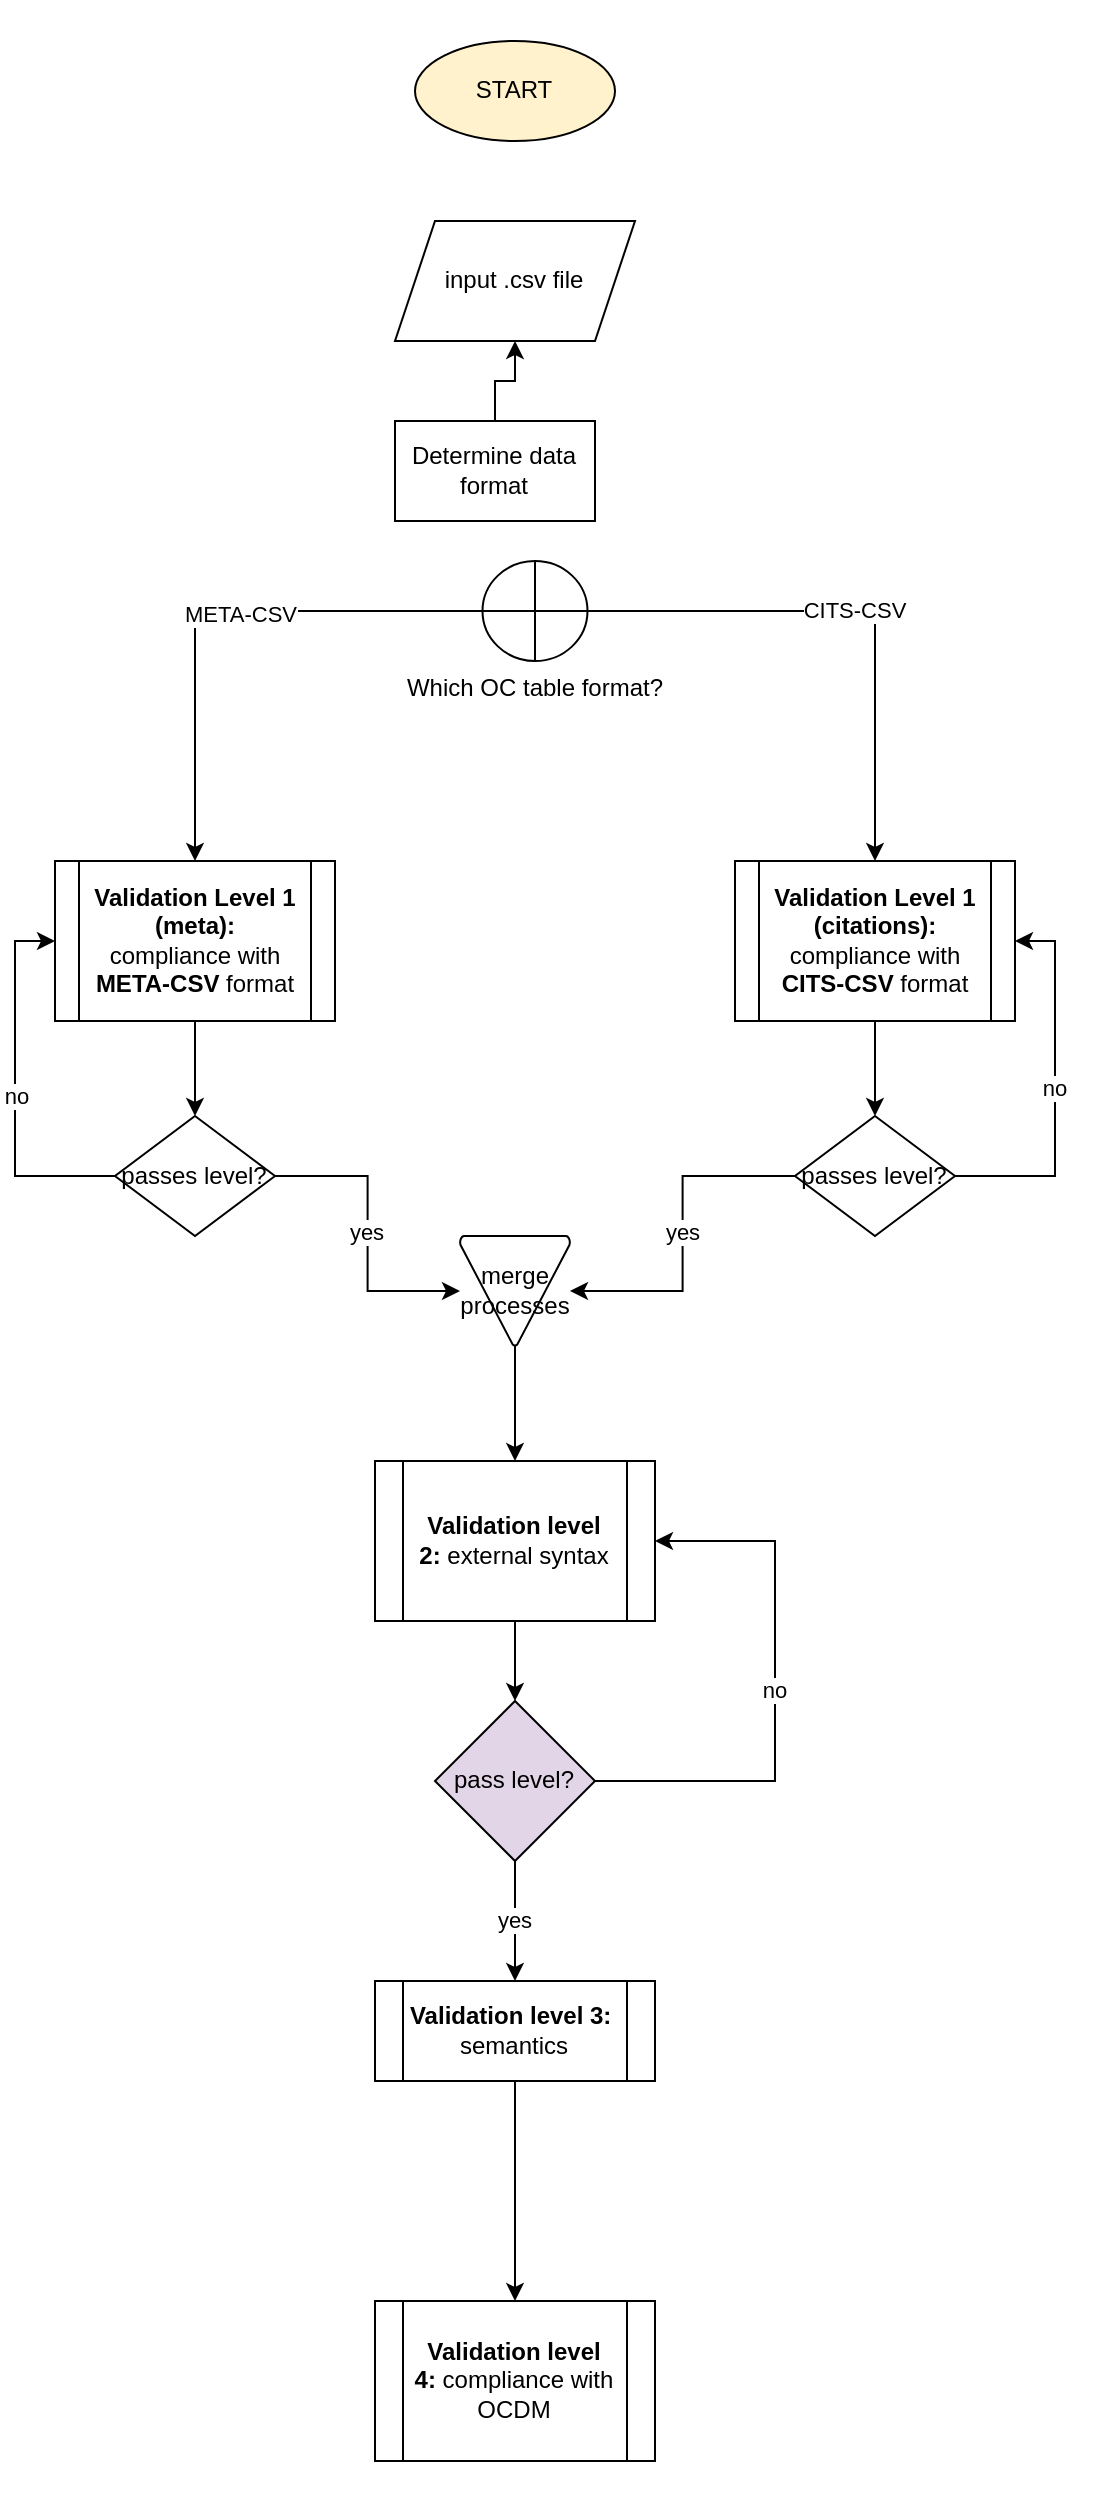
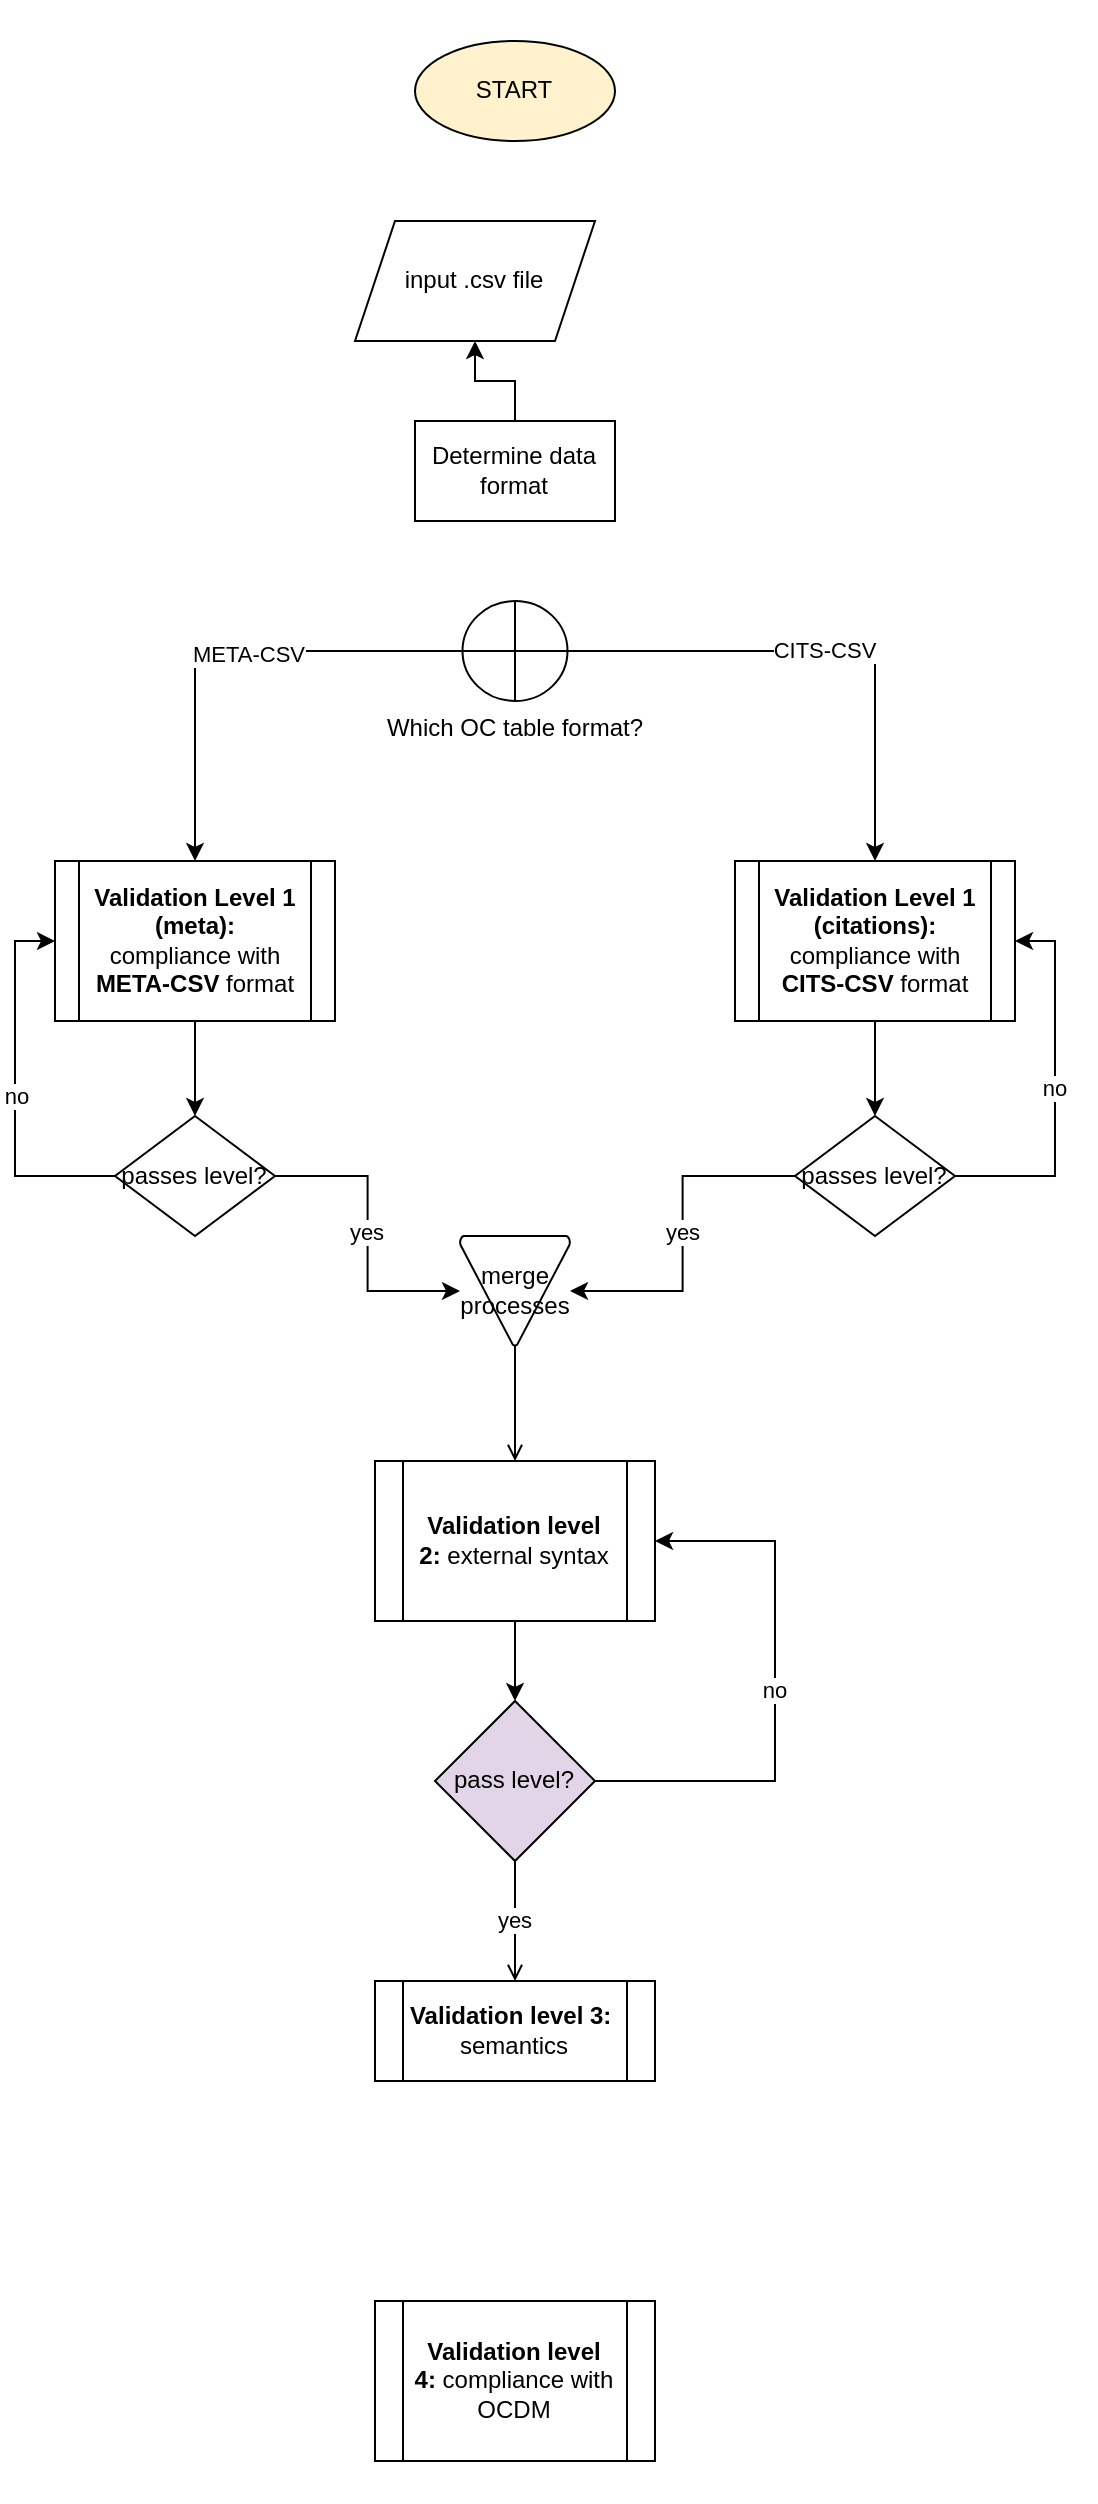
node "input .csv file": moved (515, 281) -> (475, 281)
node "Determine data format": moved (495, 471) -> (515, 471)
node "Which OC table format?": moved (535, 611) -> (515, 651)
edge "merge processes" -> "Validation level 2: external syntax": arrowhead classic -> open
edge "pass level?" -> "Validation level 3: semantics": arrowhead classic -> open
edge "Validation level 3: semantics" -> "Validation level 4: compliance with OCDM": removed
